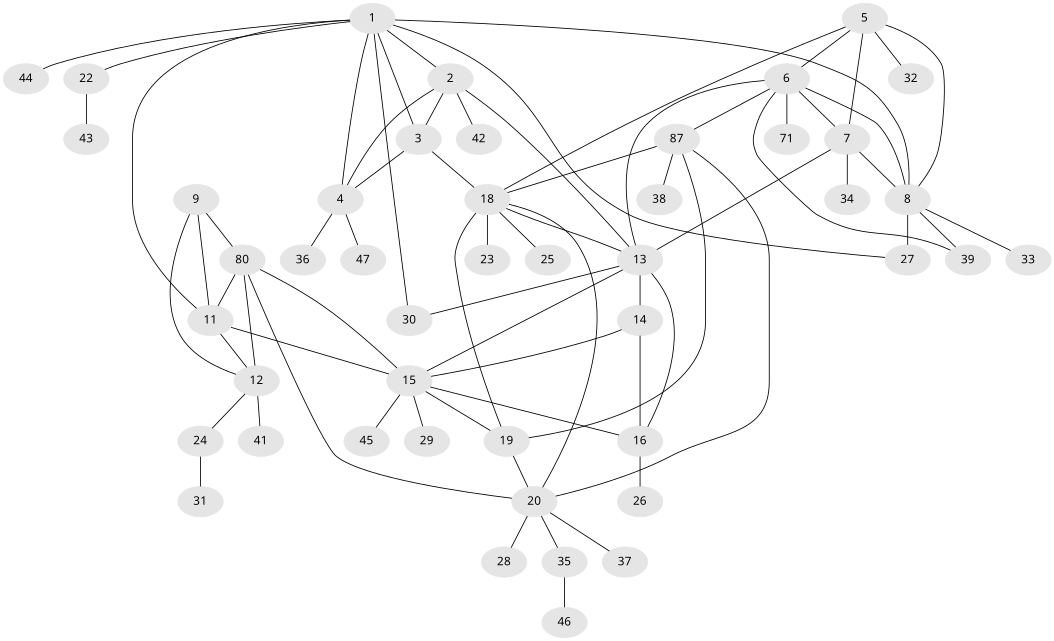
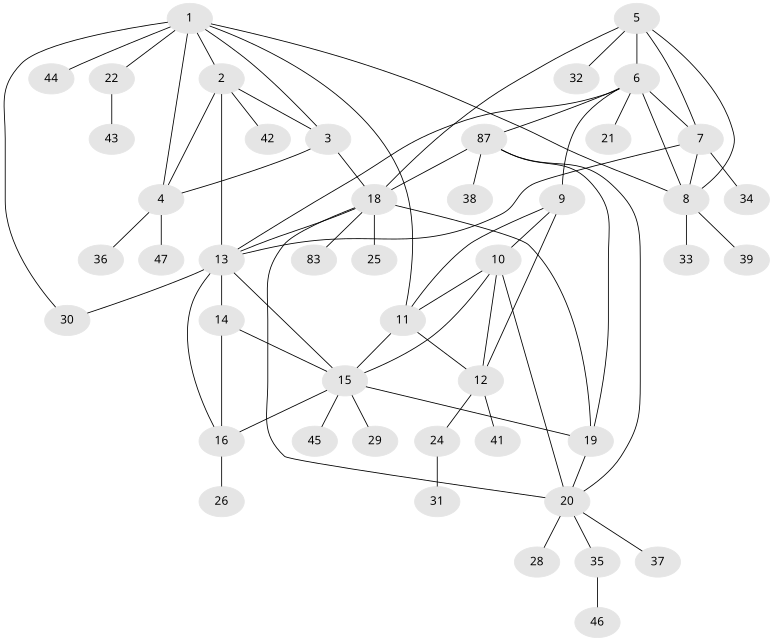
node "71": label "71" -> "21"
edge "6" -- "39": now "6" -- "9"
node "80": label "80" -> "10"
node "23": label "23" -> "83"
node "27": removed
